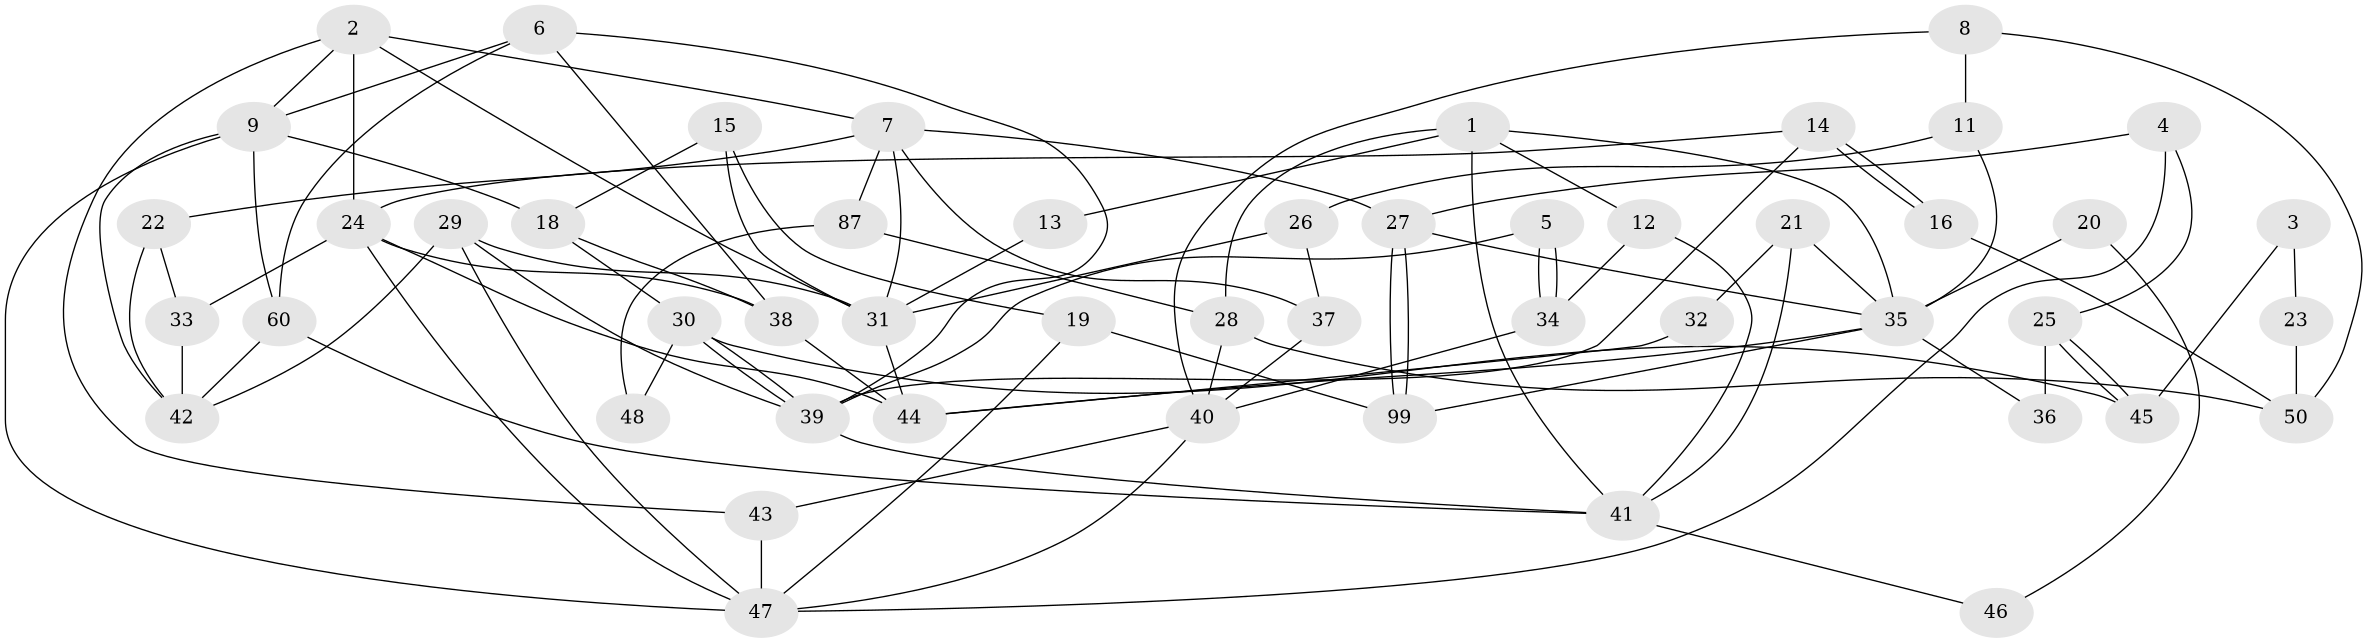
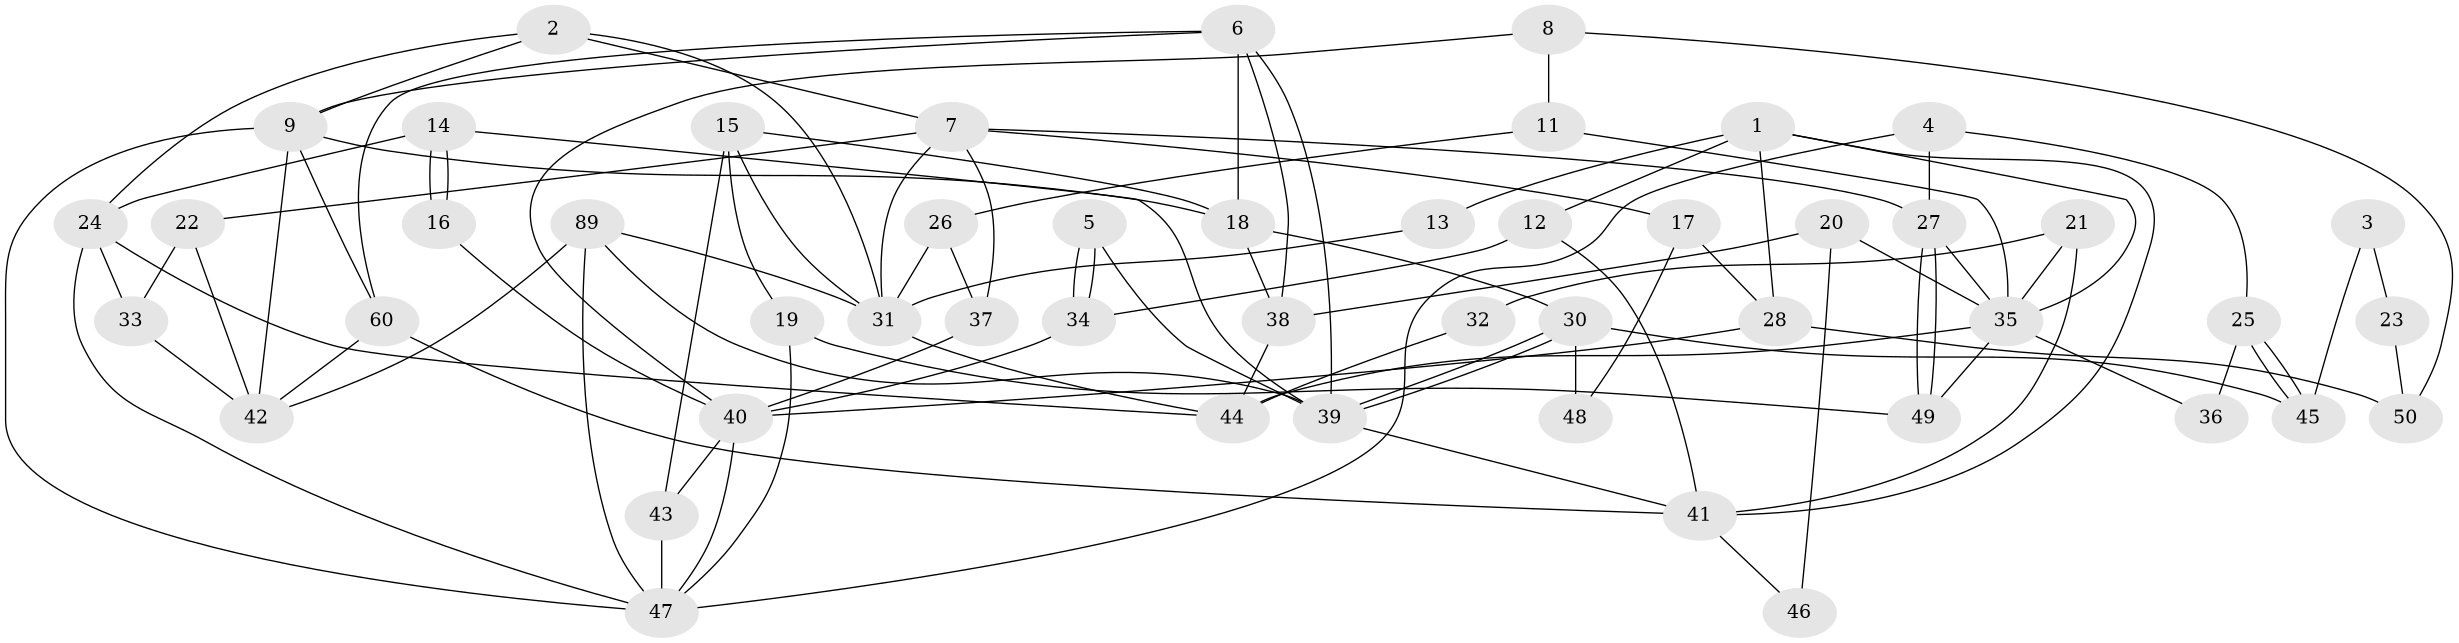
edge "6" -- "18": added
node "29": label "29" -> "89"
node "87": label "87" -> "17"
edge "24" -- "38": now "20" -- "38"
edge "16" -- "50": now "16" -- "40"
node "99": label "99" -> "49"
edge "2" -- "43": now "15" -- "43"
